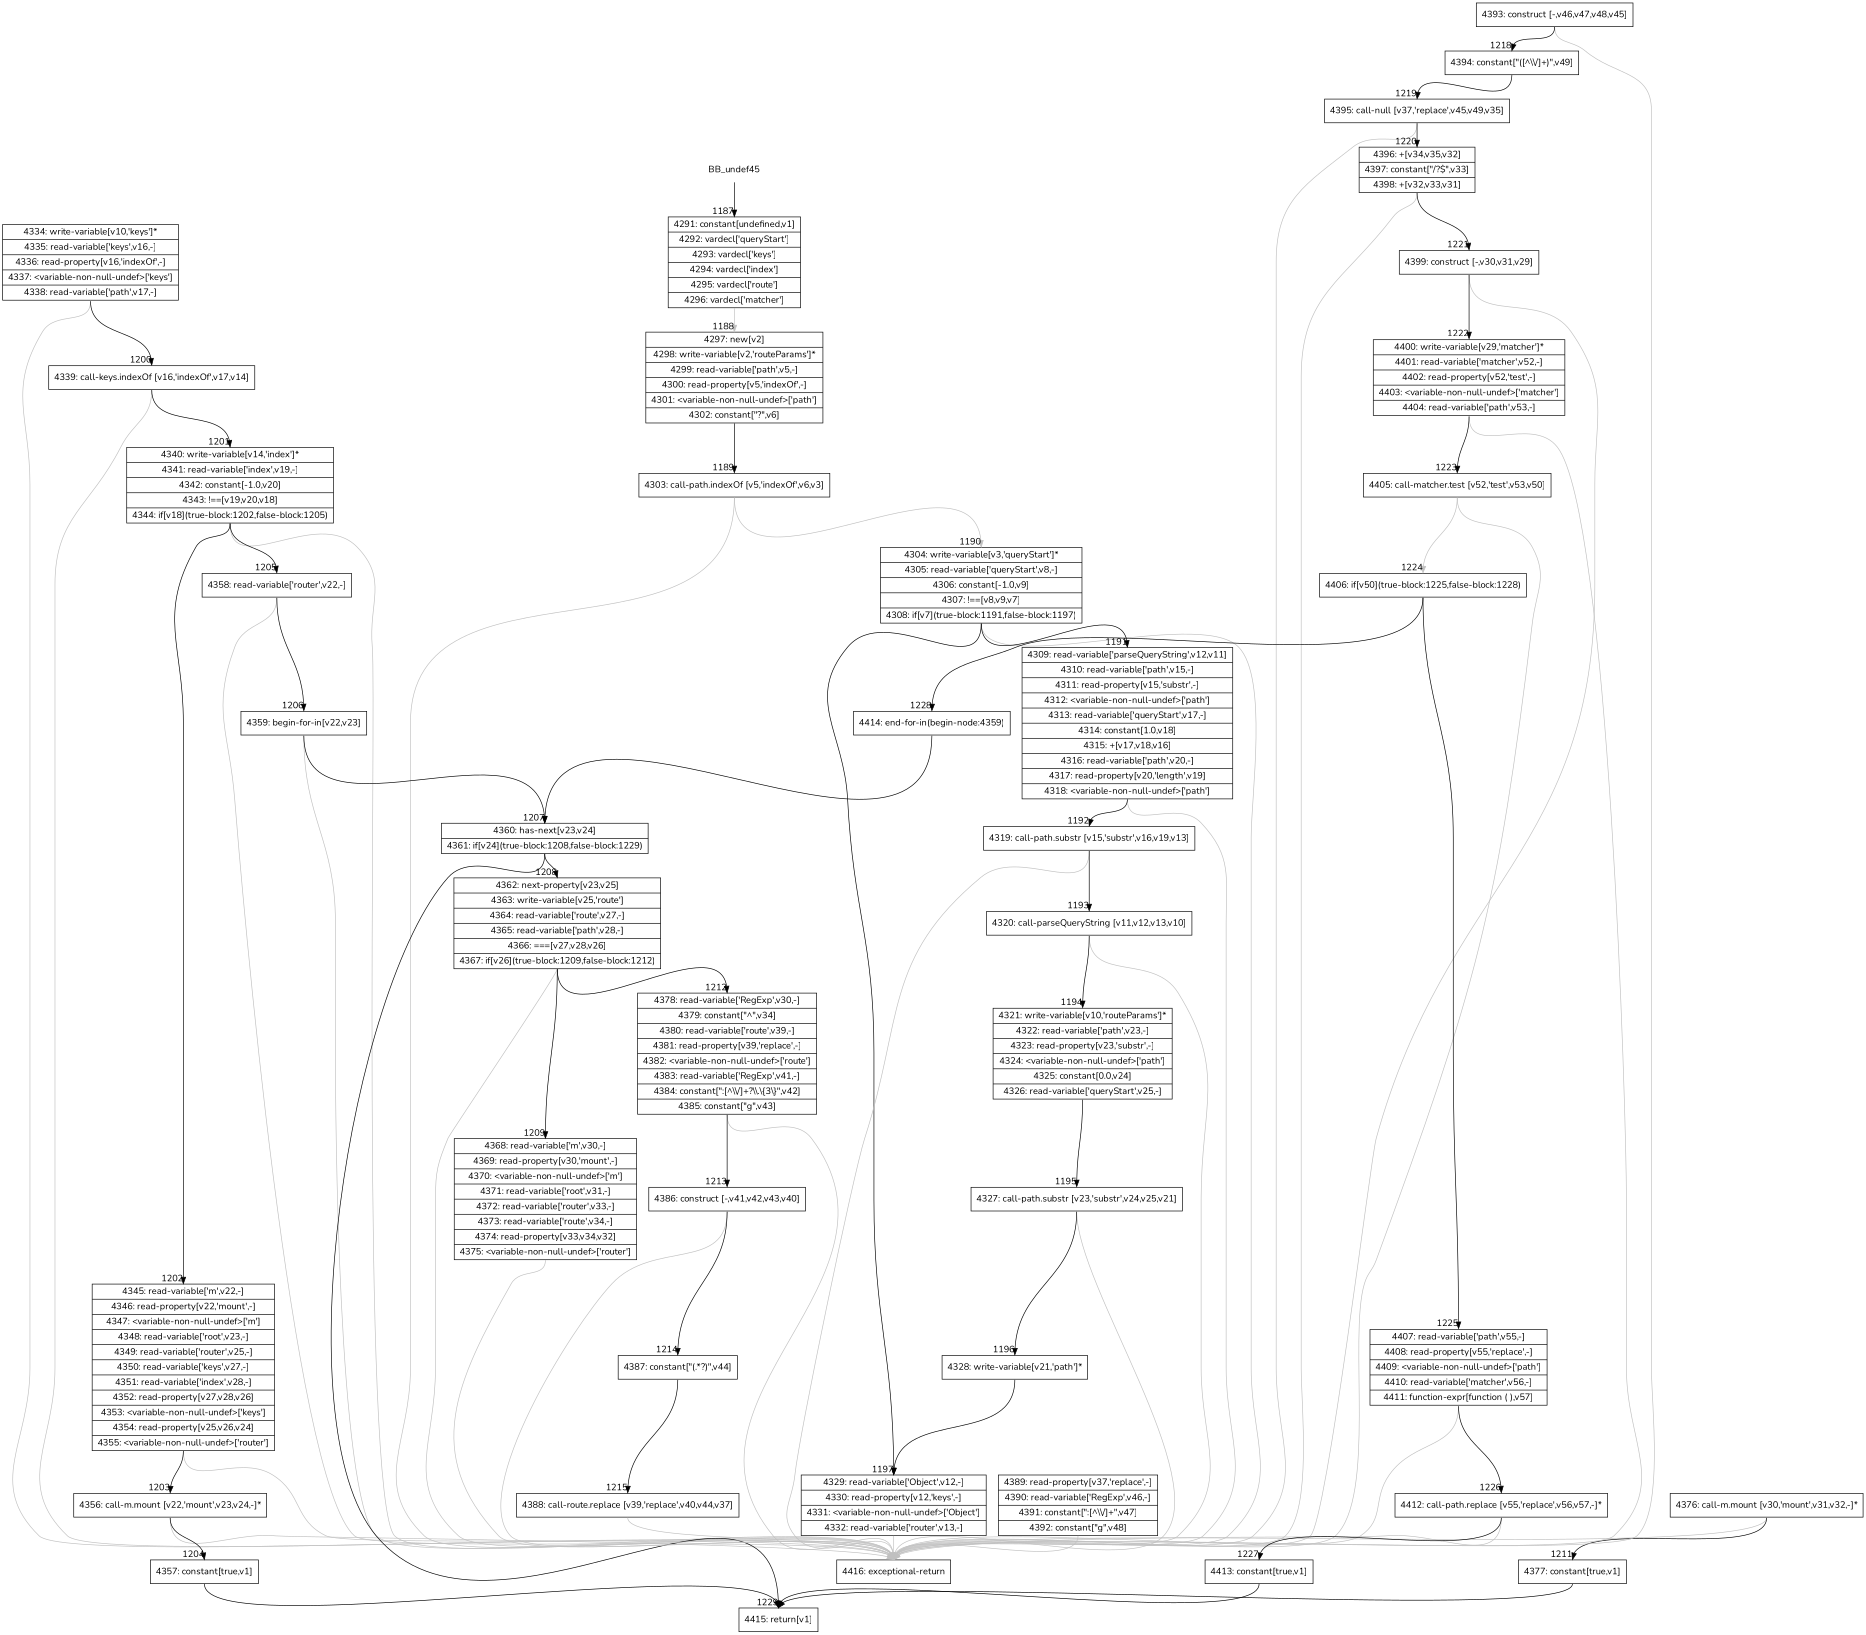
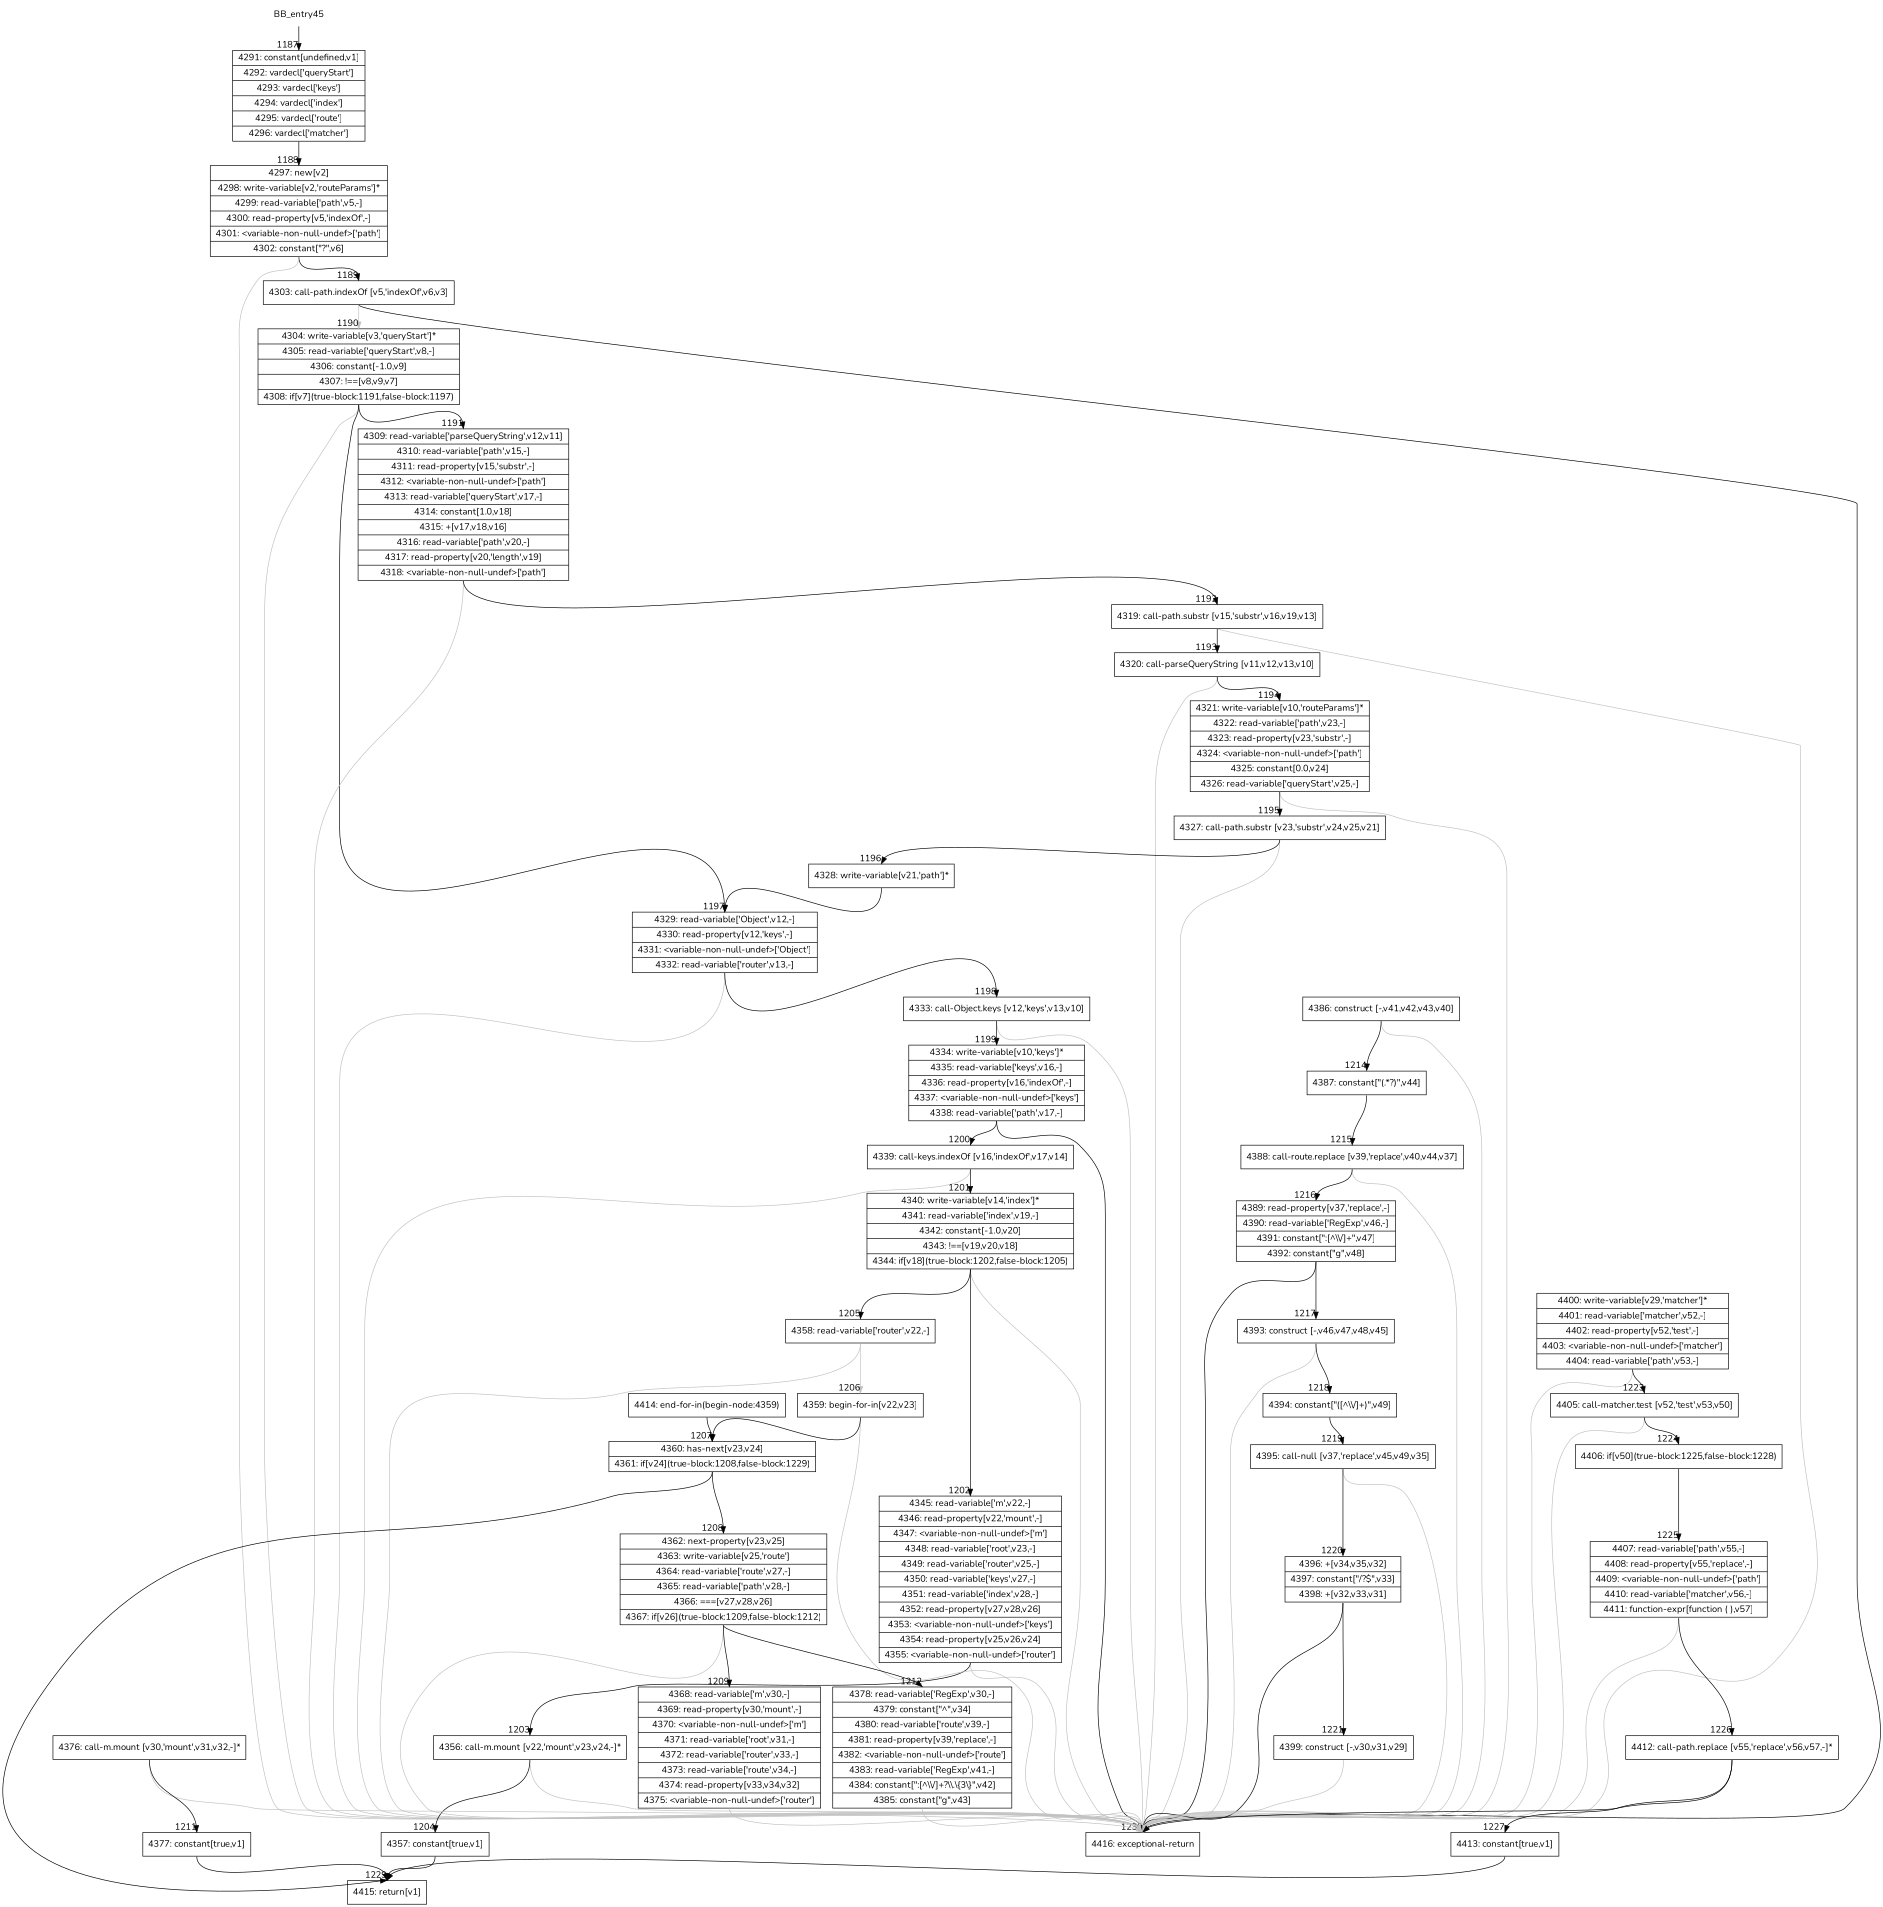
node "BB_undef45": label "BB_undef45" -> "BB_entry45"
edge "4399: construct [-,v30,v31,v29]" -> "4400: write-variable[v29,'matcher']*": removed
edge "4291: constant[undefined,v1]" -> "4297: new[v2]": color gray -> black
edge "4405: call-matcher.test [v52,'test',v53,v50]" -> "4406: if[v50](true-block:1225,false-block:1228)": color gray -> black
edge "4406: if[v50](true-block:1225,false-block:1228)" -> "4414: end-for-in(begin-node:4359)": removed
edge "4358: read-variable['router',v22,-]" -> "4359: begin-for-in[v22,v23]": color black -> gray
node "4333: call-Object.keys [v12,'keys',v13,v10]": added
edge "4396: +[v34,v35,v32]" -> "4416: exceptional-return": color gray -> black
edge "4378: read-variable['RegExp',v30,-]" -> "4386: construct [-,v41,v42,v43,v40]": removed
edge "4303: call-path.indexOf [v5,'indexOf',v6,v3]" -> "4416: exceptional-return": color gray -> black
edge "4388: call-route.replace [v39,'replace',v40,v44,v37]" -> "4389: read-property[v37,'replace',-]": added
edge "4389: read-property[v37,'replace',-]" -> "4393: construct [-,v46,v47,v48,v45]": added
edge "4334: write-variable[v10,'keys']*" -> "4416: exceptional-return": color gray -> black
edge "4321: write-variable[v10,'routeParams']*" -> "4416: exceptional-return": added
edge "4297: new[v2]" -> "4416: exceptional-return": added
edge "4412: call-path.replace [v55,'replace',v56,v57,-]*" -> "4416: exceptional-return": color gray -> black
edge "4389: read-property[v37,'replace',-]" -> "4416: exceptional-return": color gray -> black
